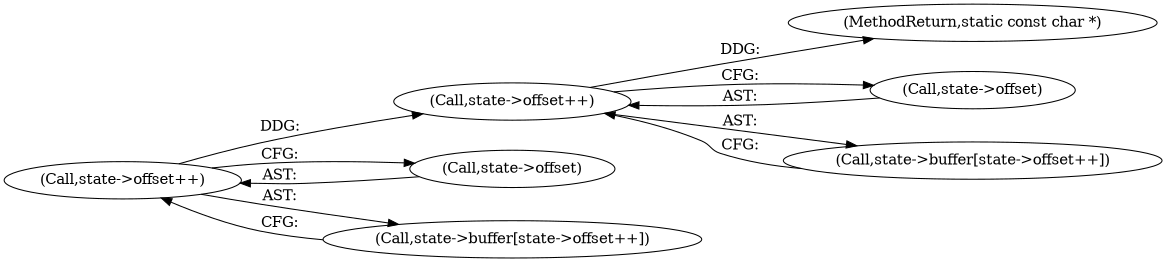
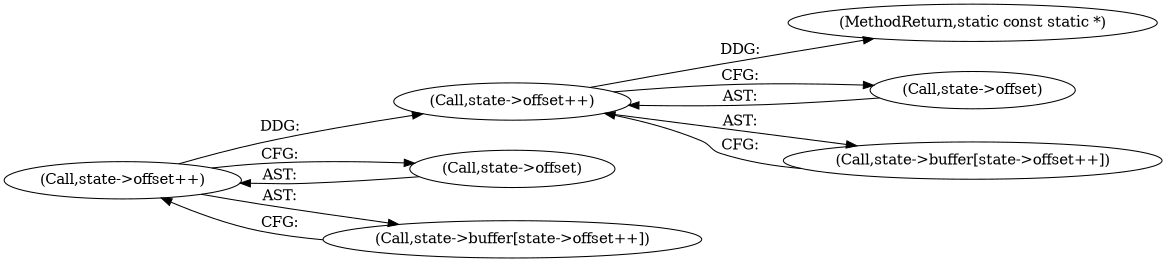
node "(MethodReturn,static const char *)": label "(MethodReturn,static const char *)" -> "(MethodReturn,static const static *)"
